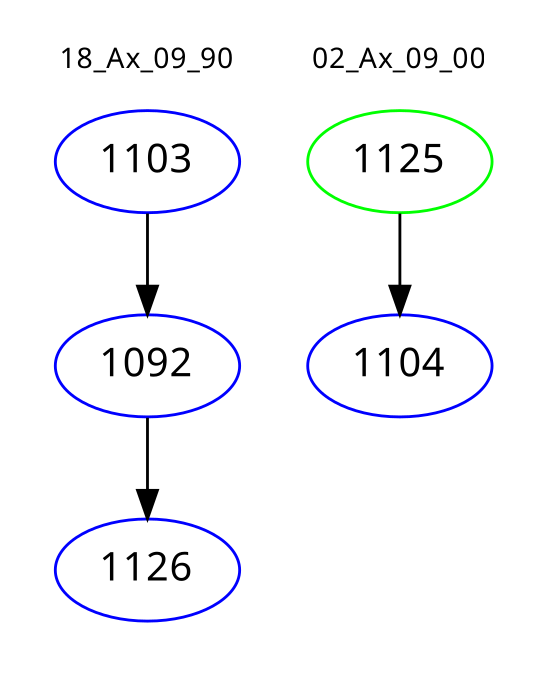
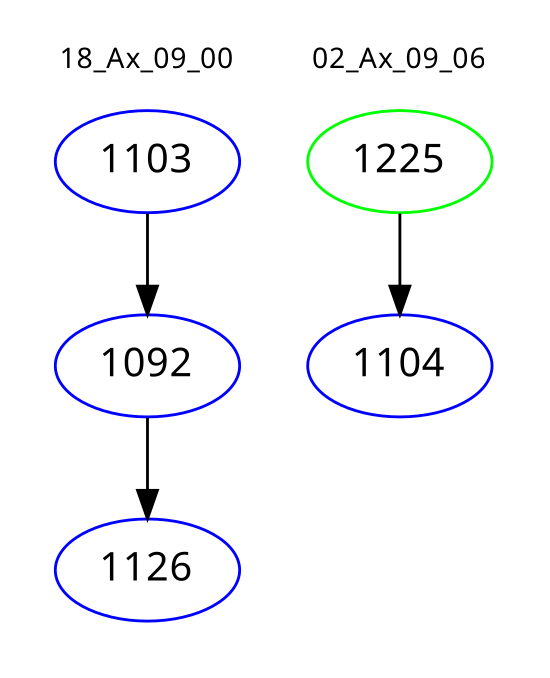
cluster "18_Ax_09_90": label "18_Ax_09_90" -> "18_Ax_09_00"
cluster "02_Ax_09_00": label "02_Ax_09_00" -> "02_Ax_09_06"
node "1125": label "1125" -> "1225"
